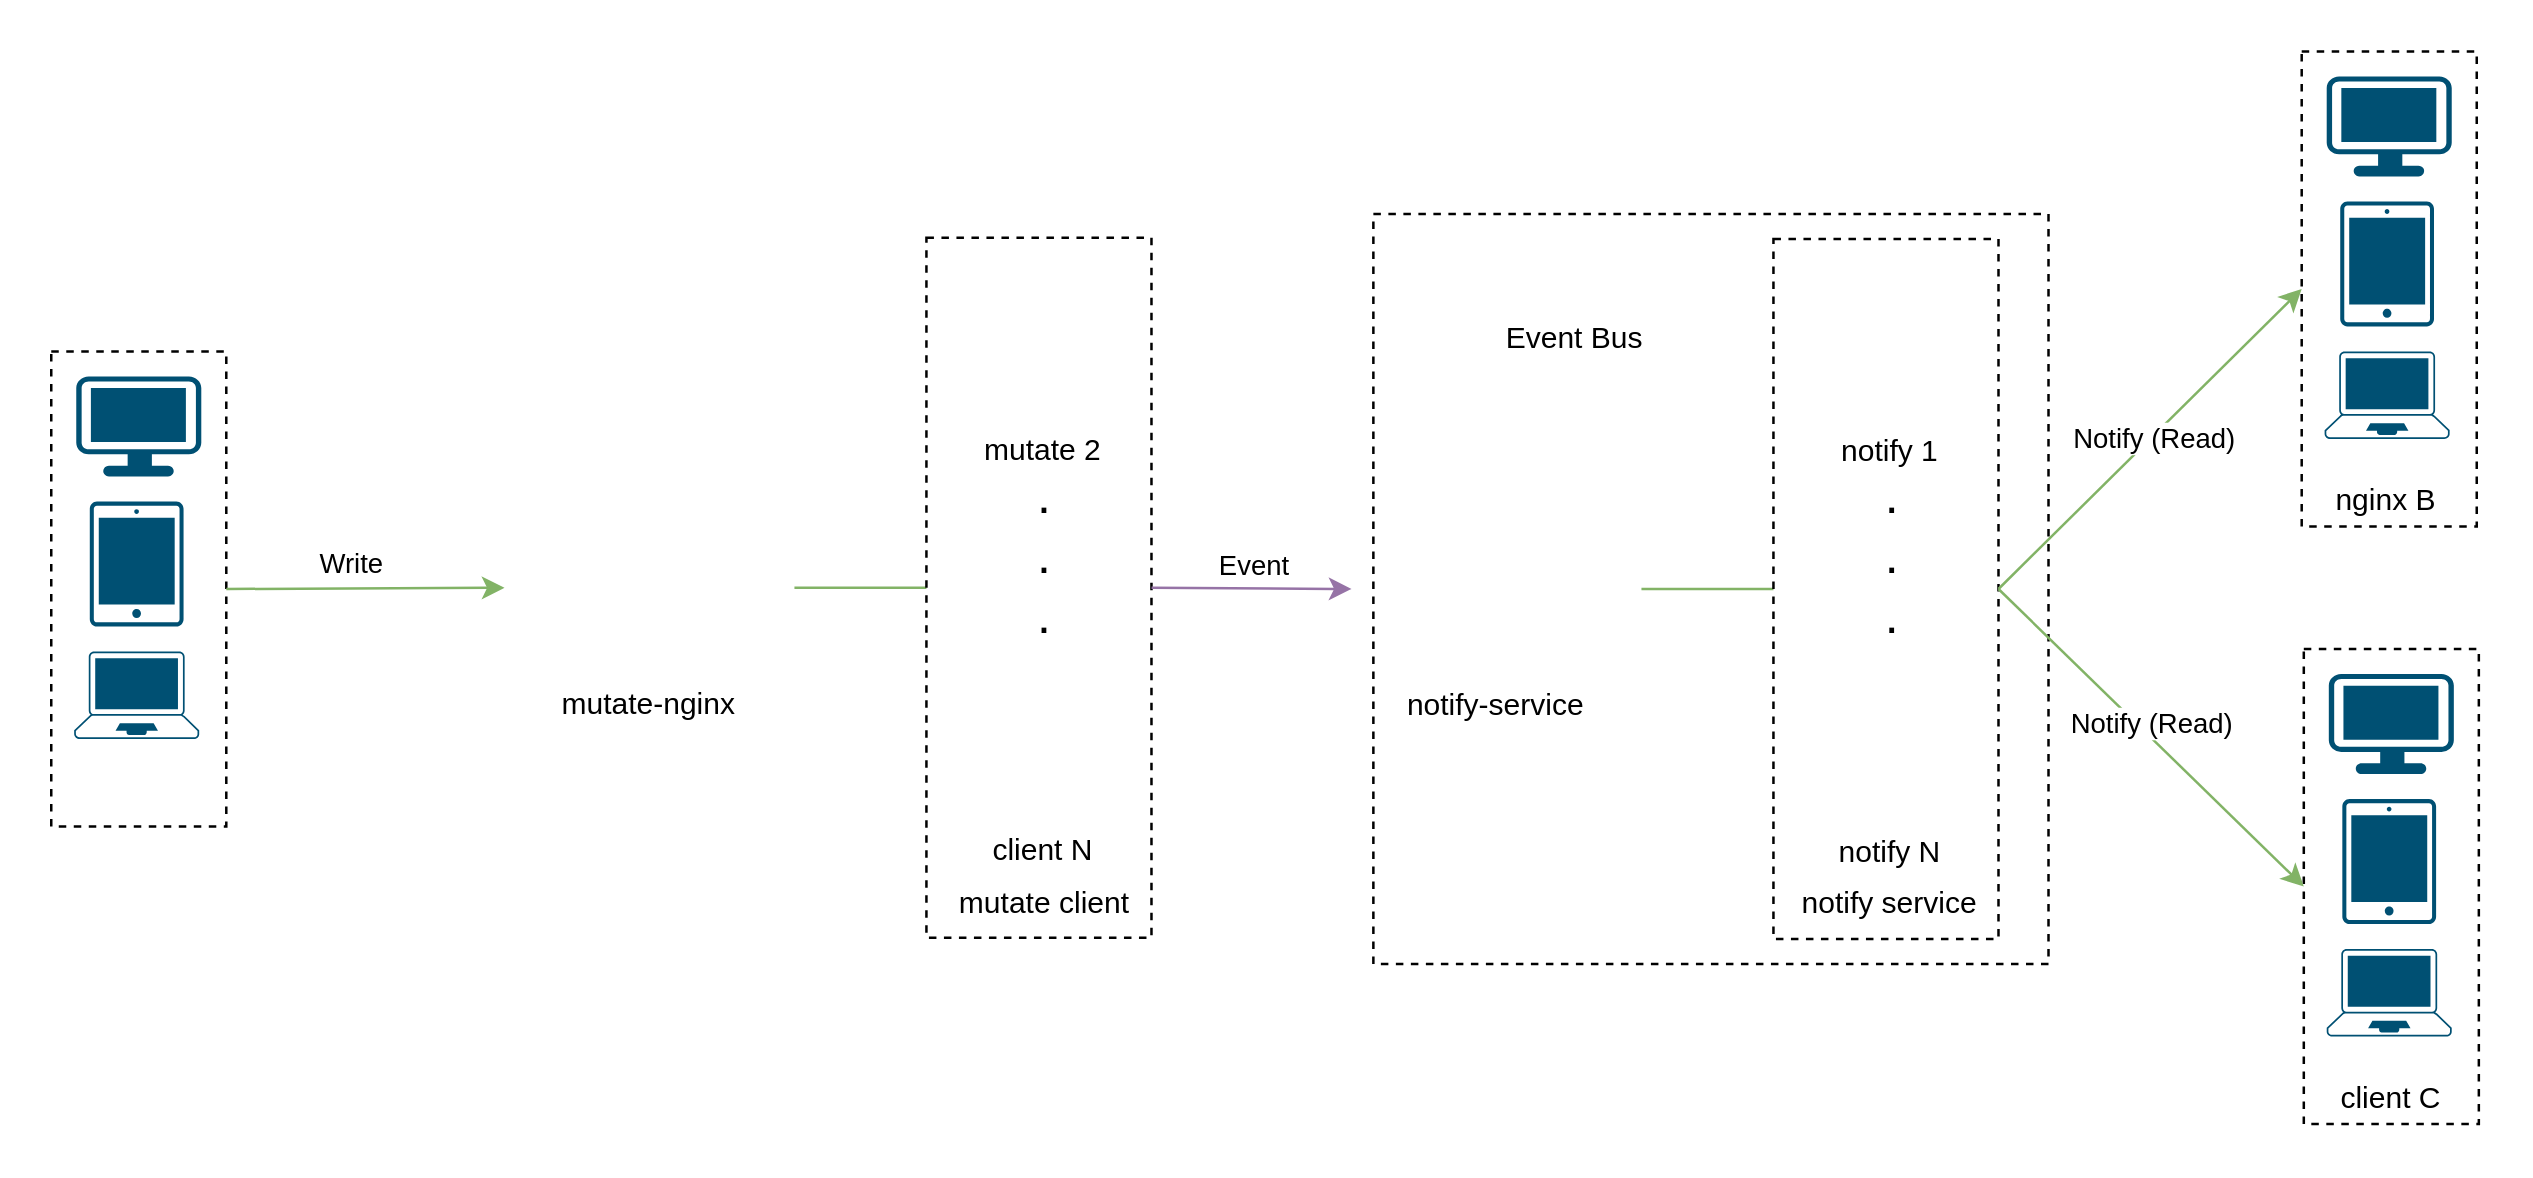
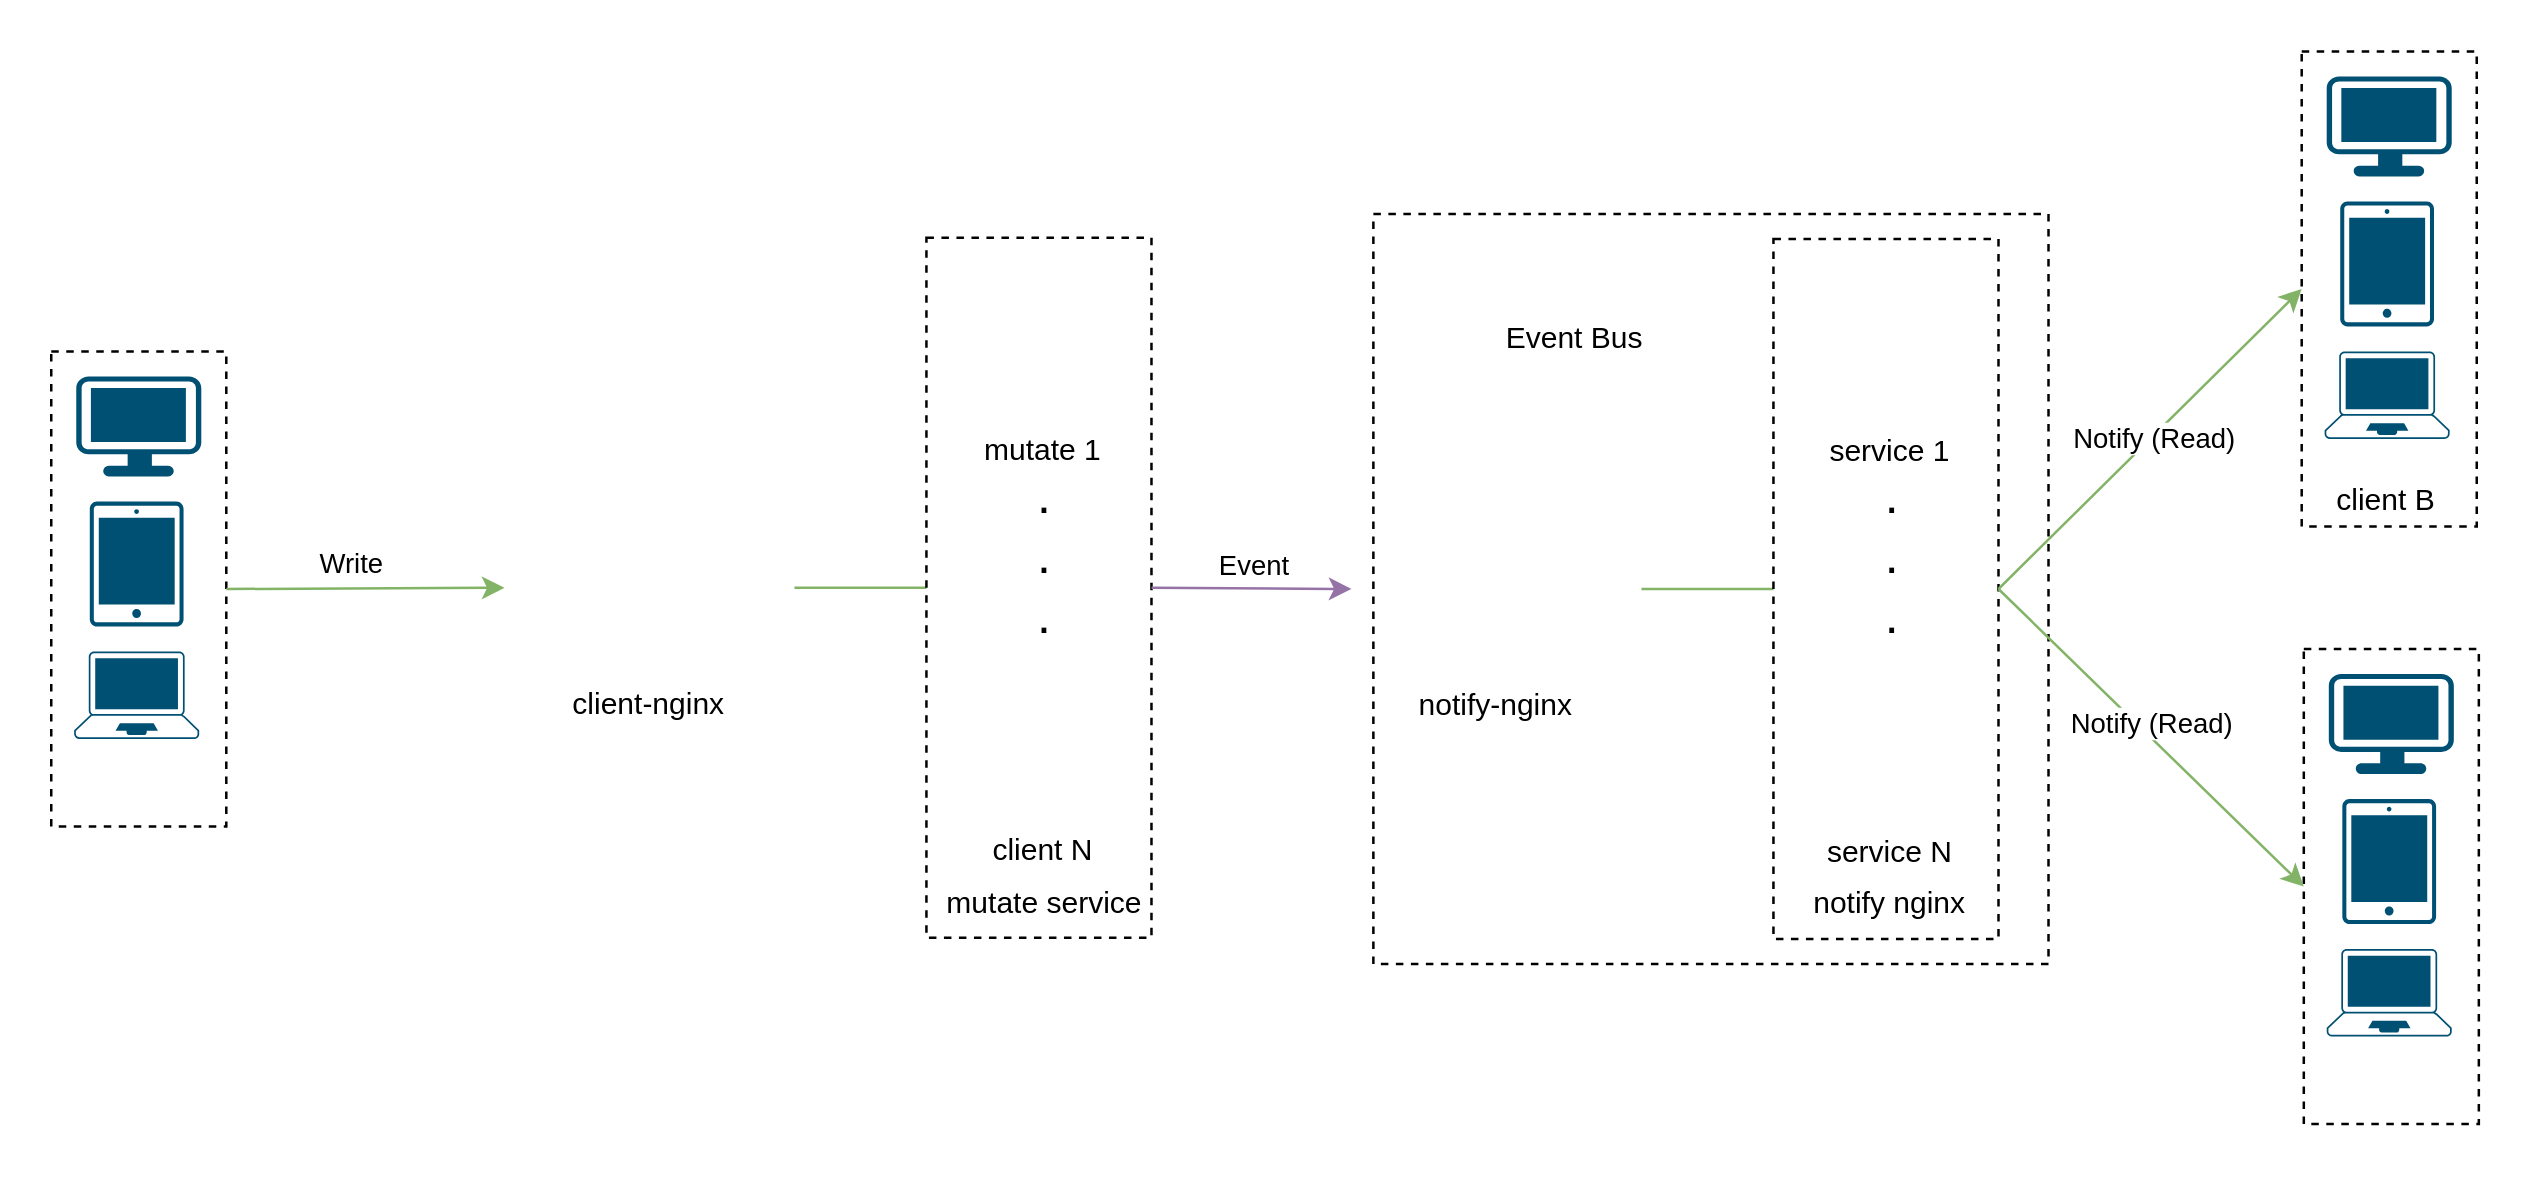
node "mutate 2": label "mutate 2" -> "mutate 1"
node "notify 1": label "notify 1" -> "service 1"
node "nginx B": label "nginx B" -> "client B"
node "mutate-nginx": label "mutate-nginx" -> "client-nginx"
node "notify-service": label "notify-service" -> "notify-nginx"
node "notify N": label "notify N" -> "service N"
node "mutate client": label "mutate client" -> "mutate service"
node "notify service": label "notify service" -> "notify nginx"
node "client C": removed
